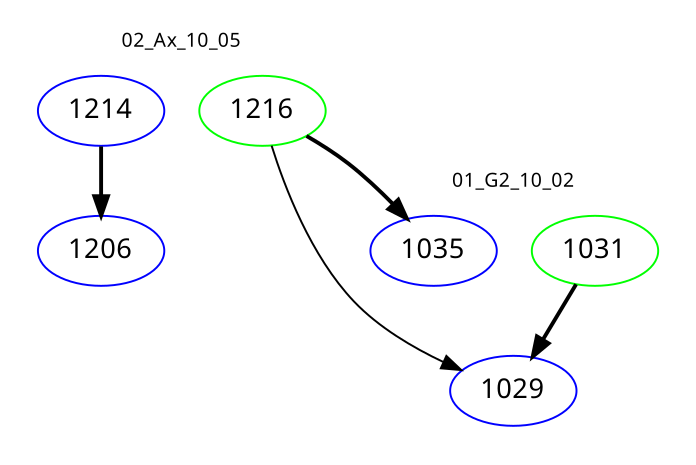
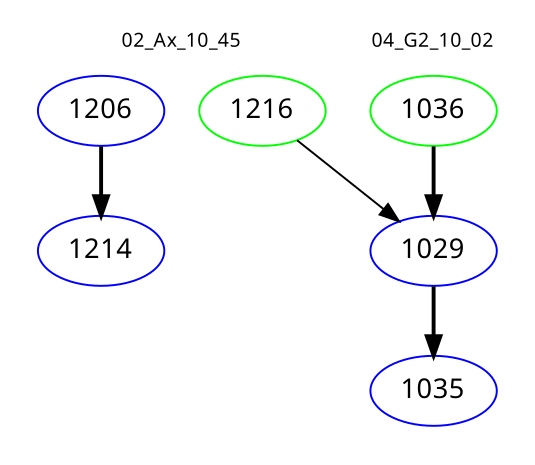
cluster "02_Ax_10_05": label "02_Ax_10_05" -> "02_Ax_10_45"
edge "1214" -> "1206": reversed
edge "1216" -> "1035": now "1029" -> "1035"
cluster "01_G2_10_02": label "01_G2_10_02" -> "04_G2_10_02"
node "1031": label "1031" -> "1036"
